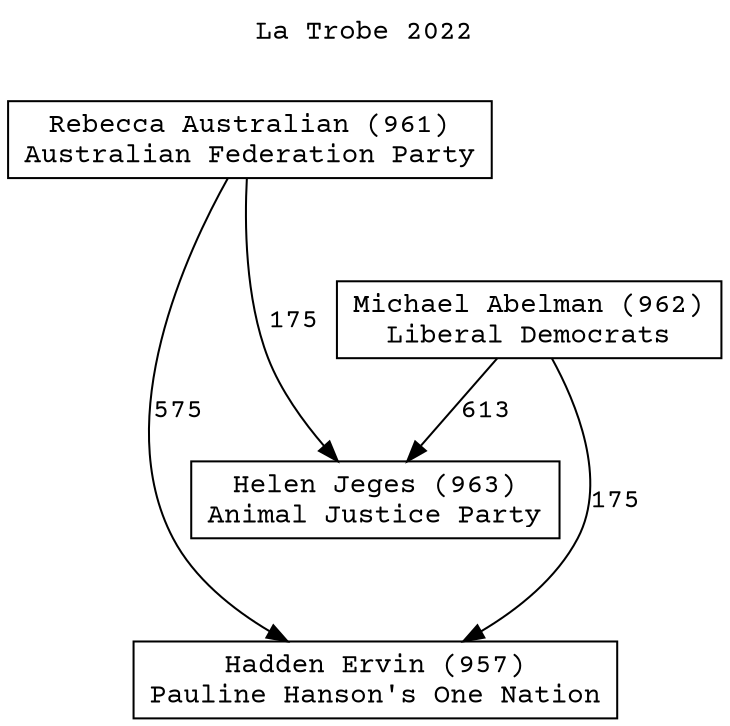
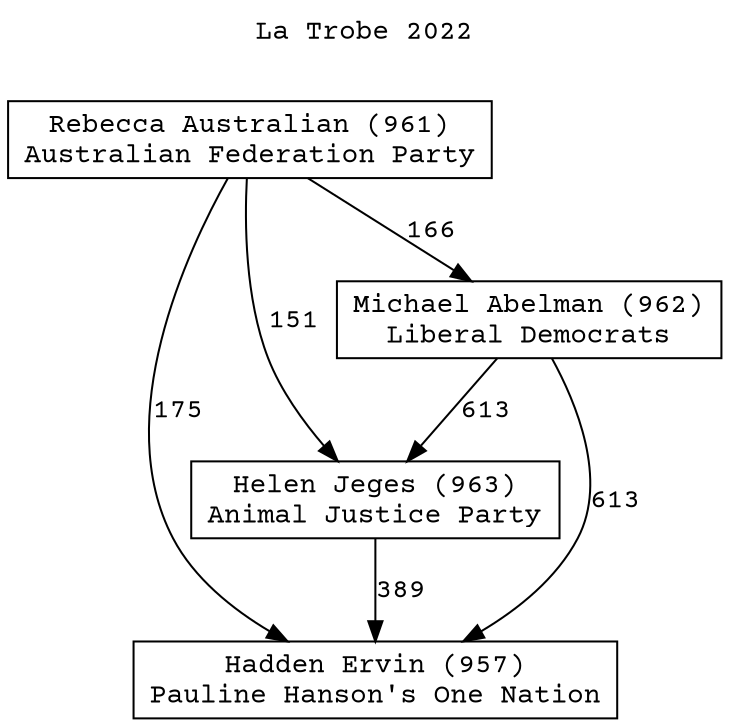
edge "Rebecca Australian (961) Australian Federation Party" -> "Michael Abelman (962) Liberal Democrats": added, label "166"
edge "Rebecca Australian (961) Australian Federation Party" -> "Helen Jeges (963) Animal Justice Party": label "175" -> "151"
edge "Rebecca Australian (961) Australian Federation Party" -> "Hadden Ervin (957) Pauline Hanson's One Nation": label "575" -> "175"
edge "Michael Abelman (962) Liberal Democrats" -> "Hadden Ervin (957) Pauline Hanson's One Nation": label "175" -> "613"
edge "Helen Jeges (963) Animal Justice Party" -> "Hadden Ervin (957) Pauline Hanson's One Nation": added, label "389"
